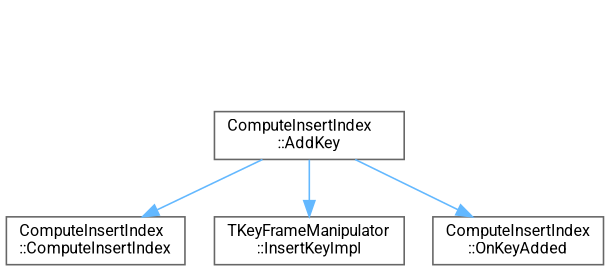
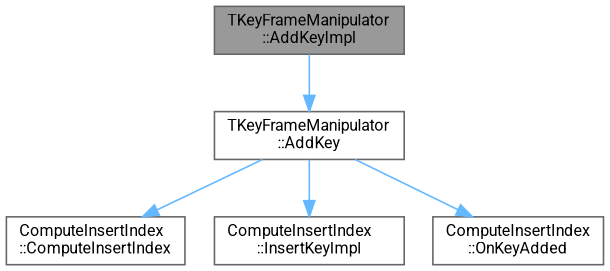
node "TKeyFrameManipulator ::AddKeyImpl": added
node "ComputeInsertIndex ::AddKey": label "ComputeInsertIndex ::AddKey" -> "TKeyFrameManipulator ::AddKey"
node "TKeyFrameManipulator ::InsertKeyImpl": label "TKeyFrameManipulator ::InsertKeyImpl" -> "ComputeInsertIndex ::InsertKeyImpl"
